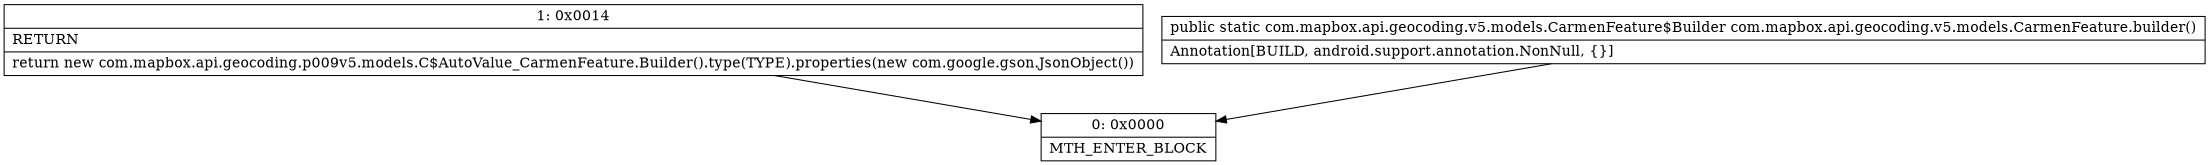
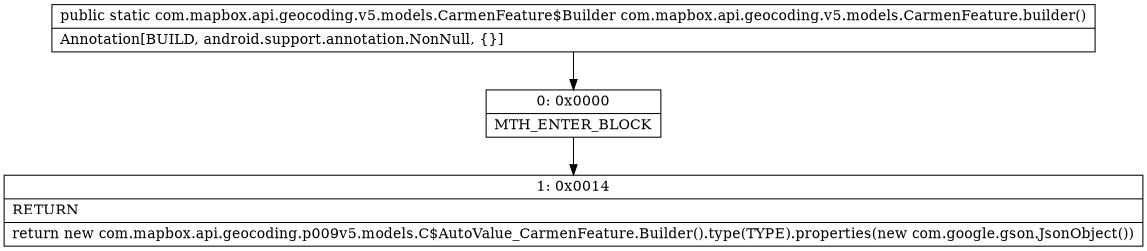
edge "1: 0x0014" -> "0: 0x0000": reversed
